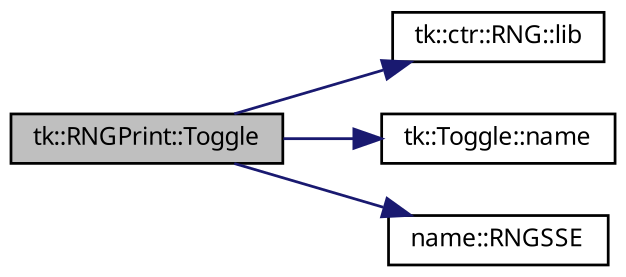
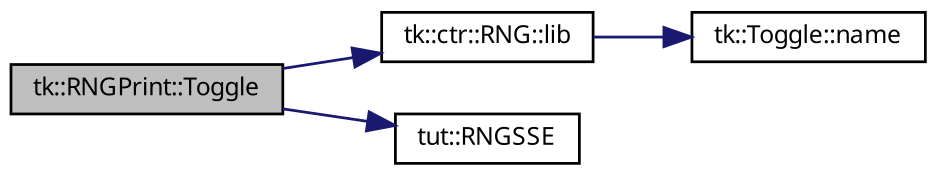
edge "tk::RNGPrint::Toggle" -> "tk::Toggle::name": now "tk::ctr::RNG::lib" -> "tk::Toggle::name"
node "name::RNGSSE": label "name::RNGSSE" -> "tut::RNGSSE"
